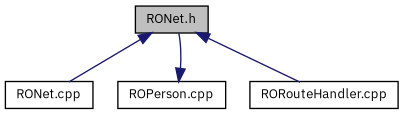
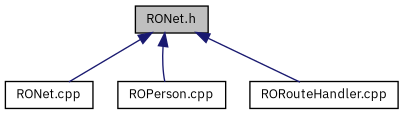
edge "RONet.h" -> "ROPerson.cpp": reversed
